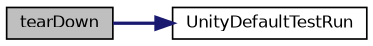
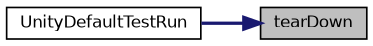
edge "tearDown" -> "UnityDefaultTestRun": reversed
